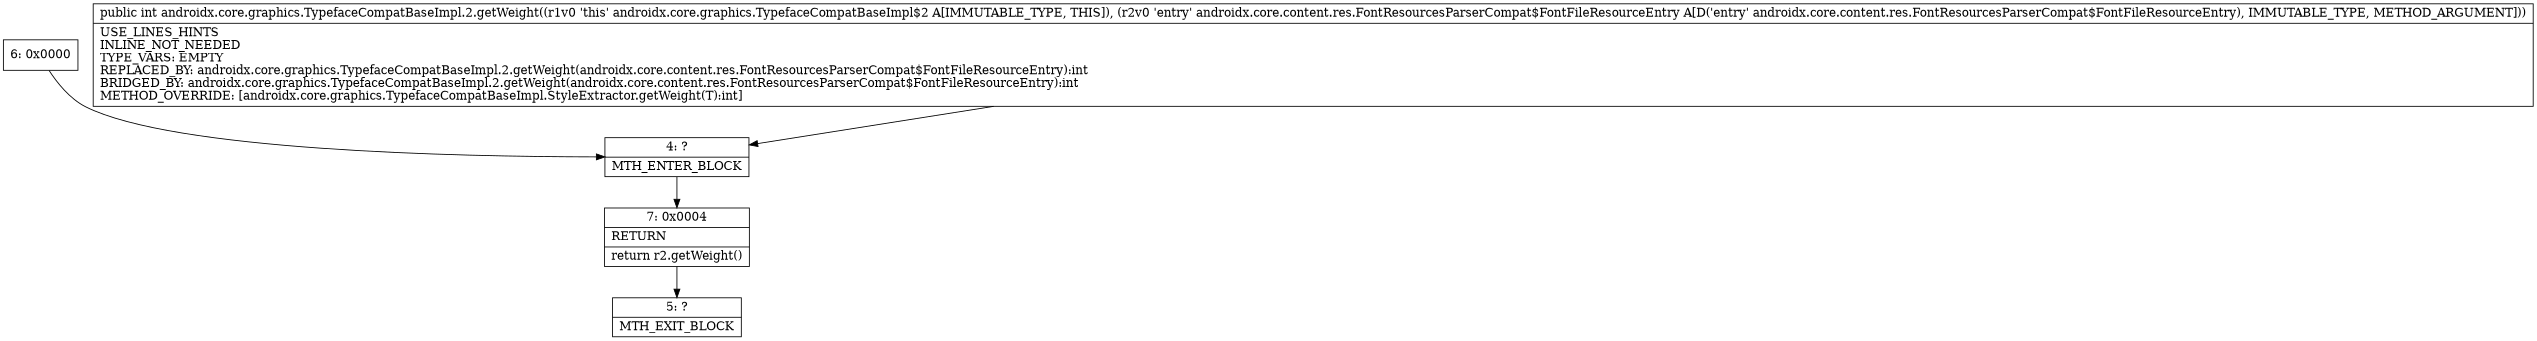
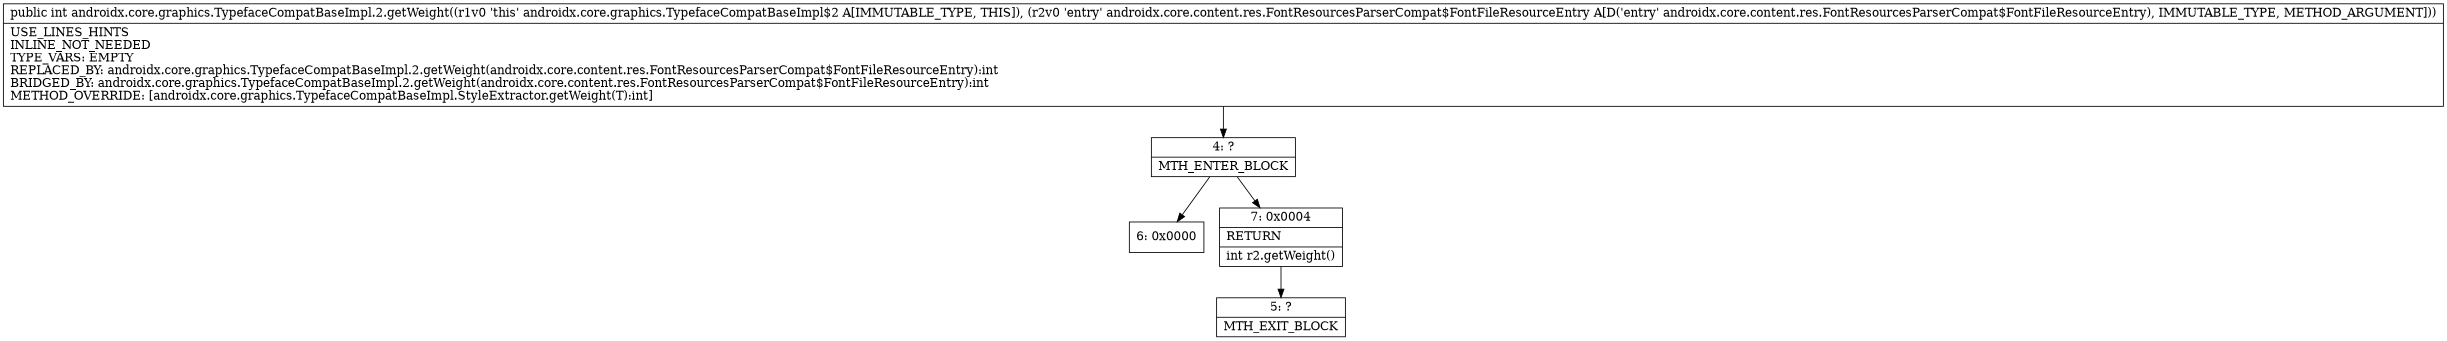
edge "6: 0x0000" -> "4: ?": reversed
node "7: 0x0004": text "return r2.getWeight()" -> "int r2.getWeight()"
